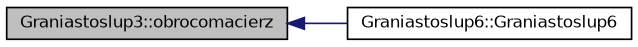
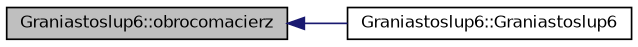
node "Graniastoslup3::obrocomacierz": label "Graniastoslup3::obrocomacierz" -> "Graniastoslup6::obrocomacierz"
